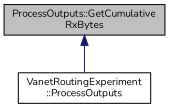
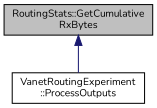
node "ProcessOutputs::GetCumulative RxBytes": label "ProcessOutputs::GetCumulative RxBytes" -> "RoutingStats::GetCumulative RxBytes"
